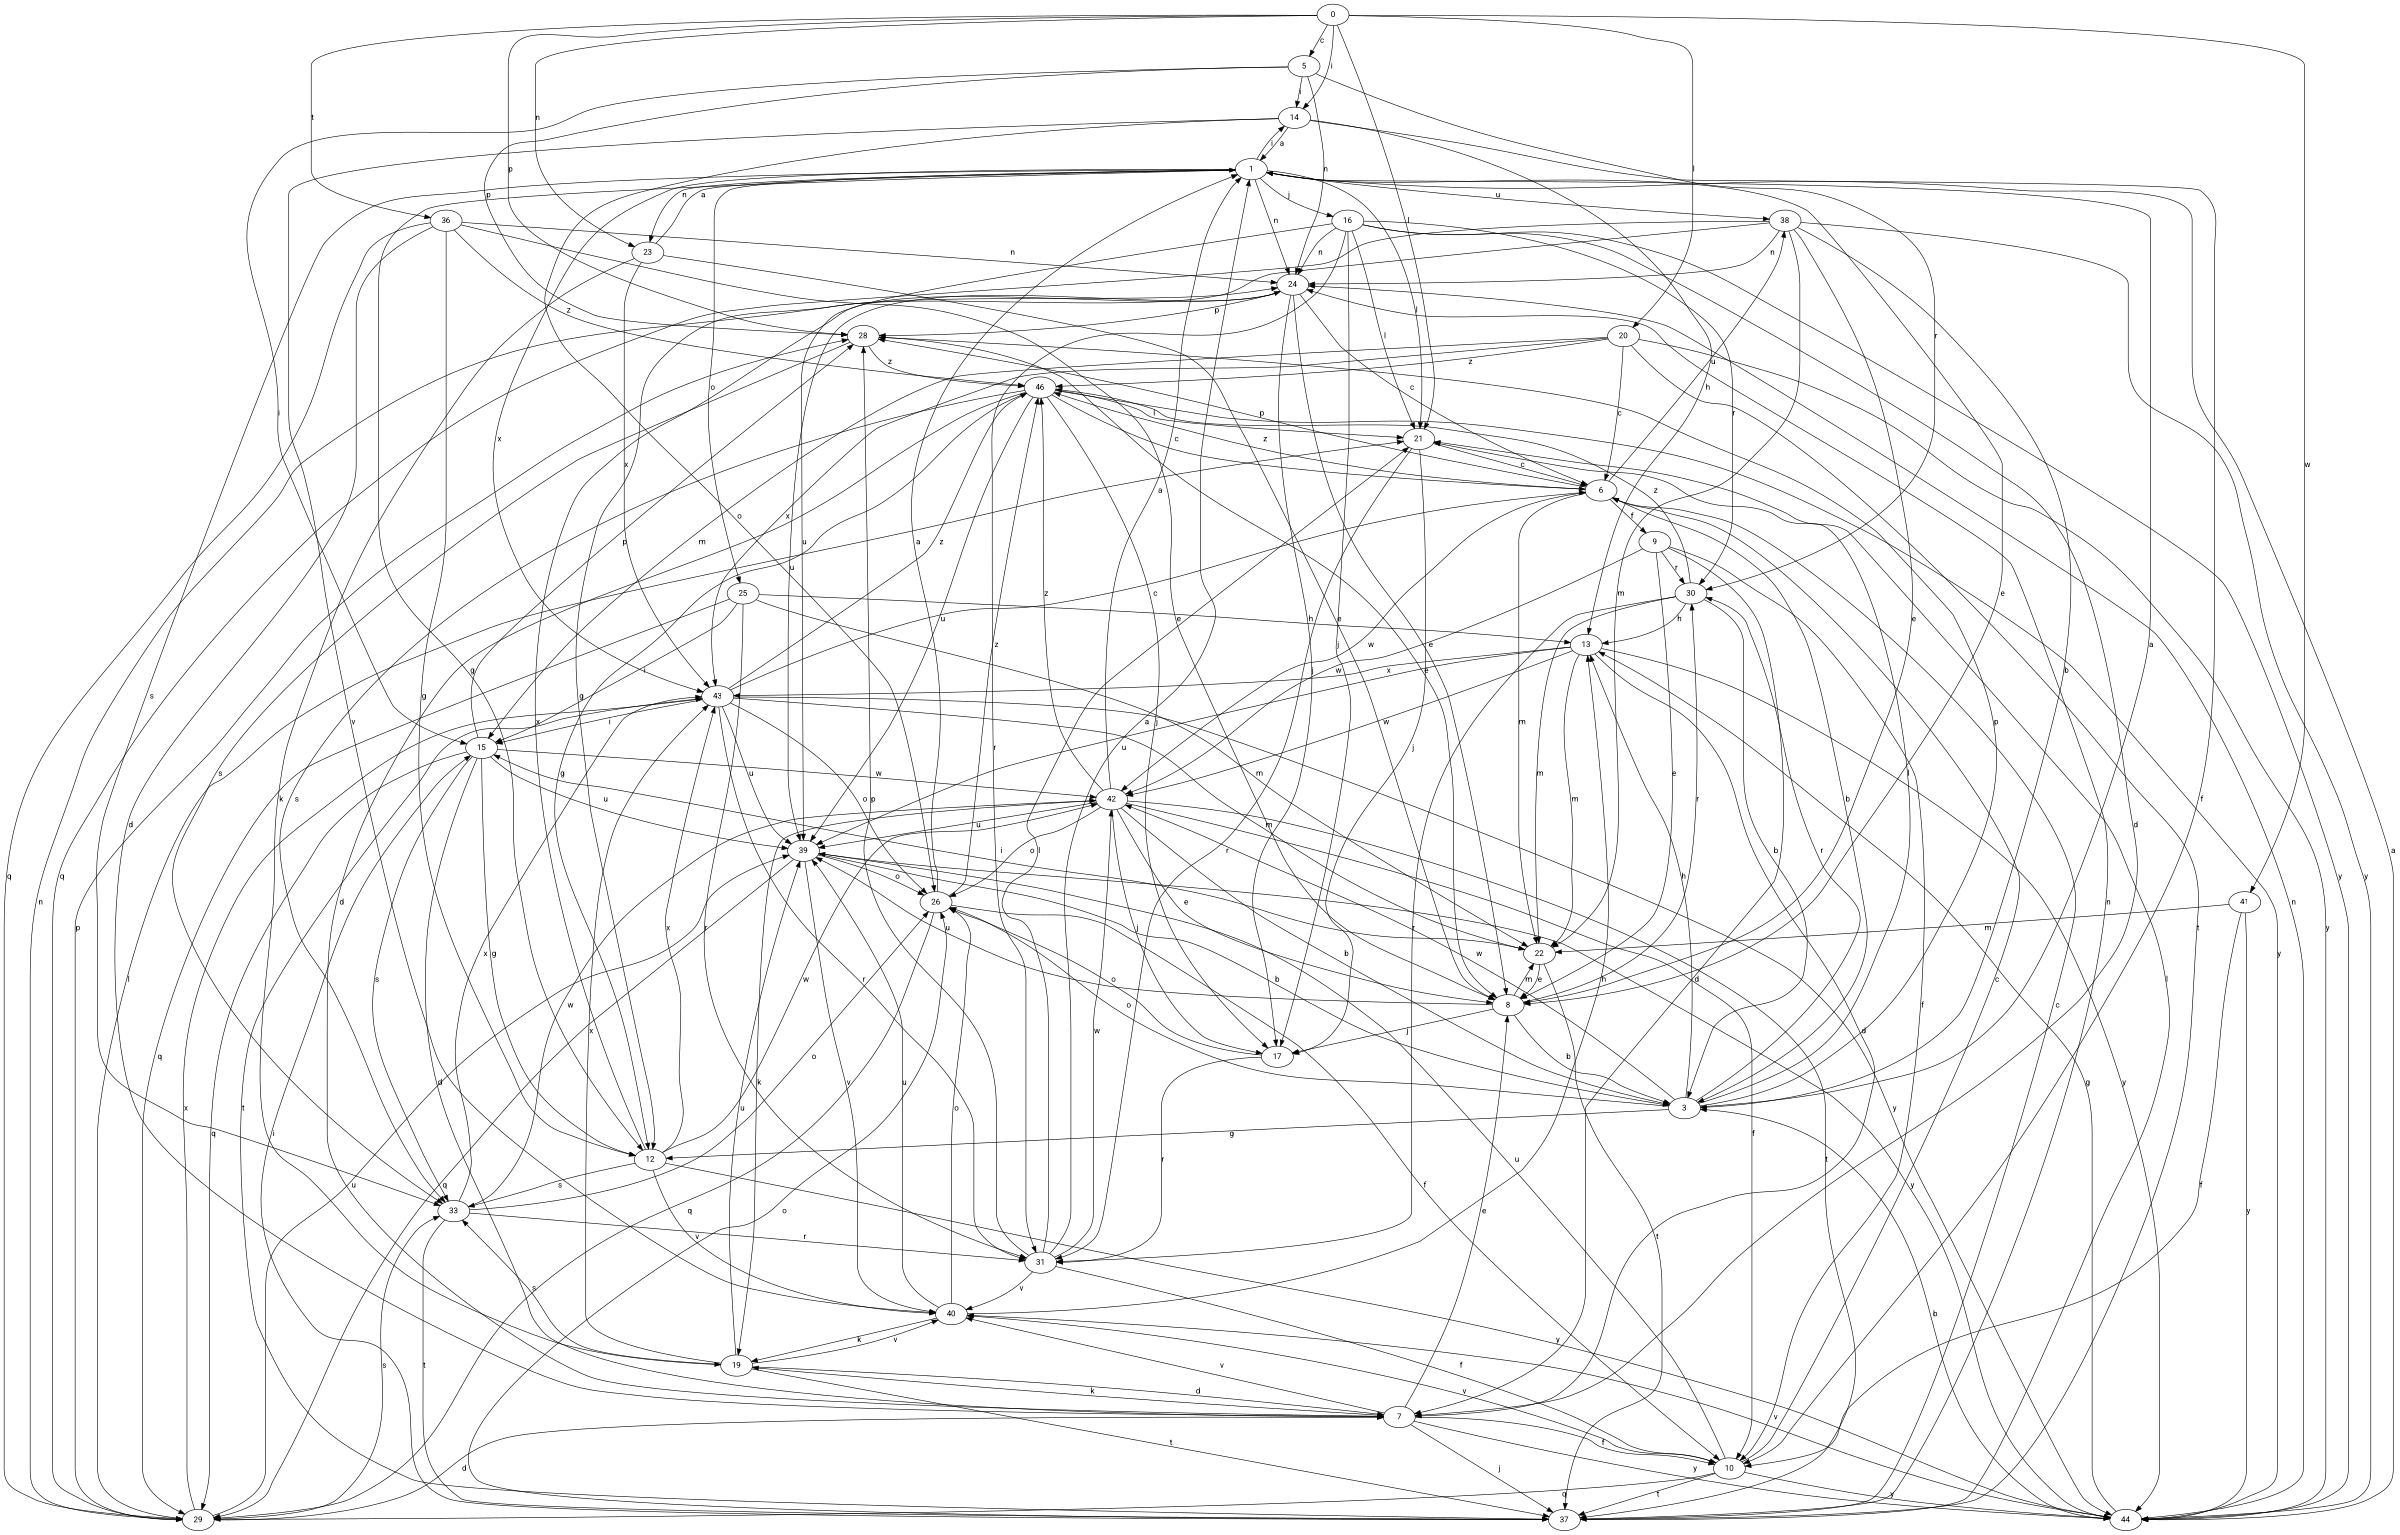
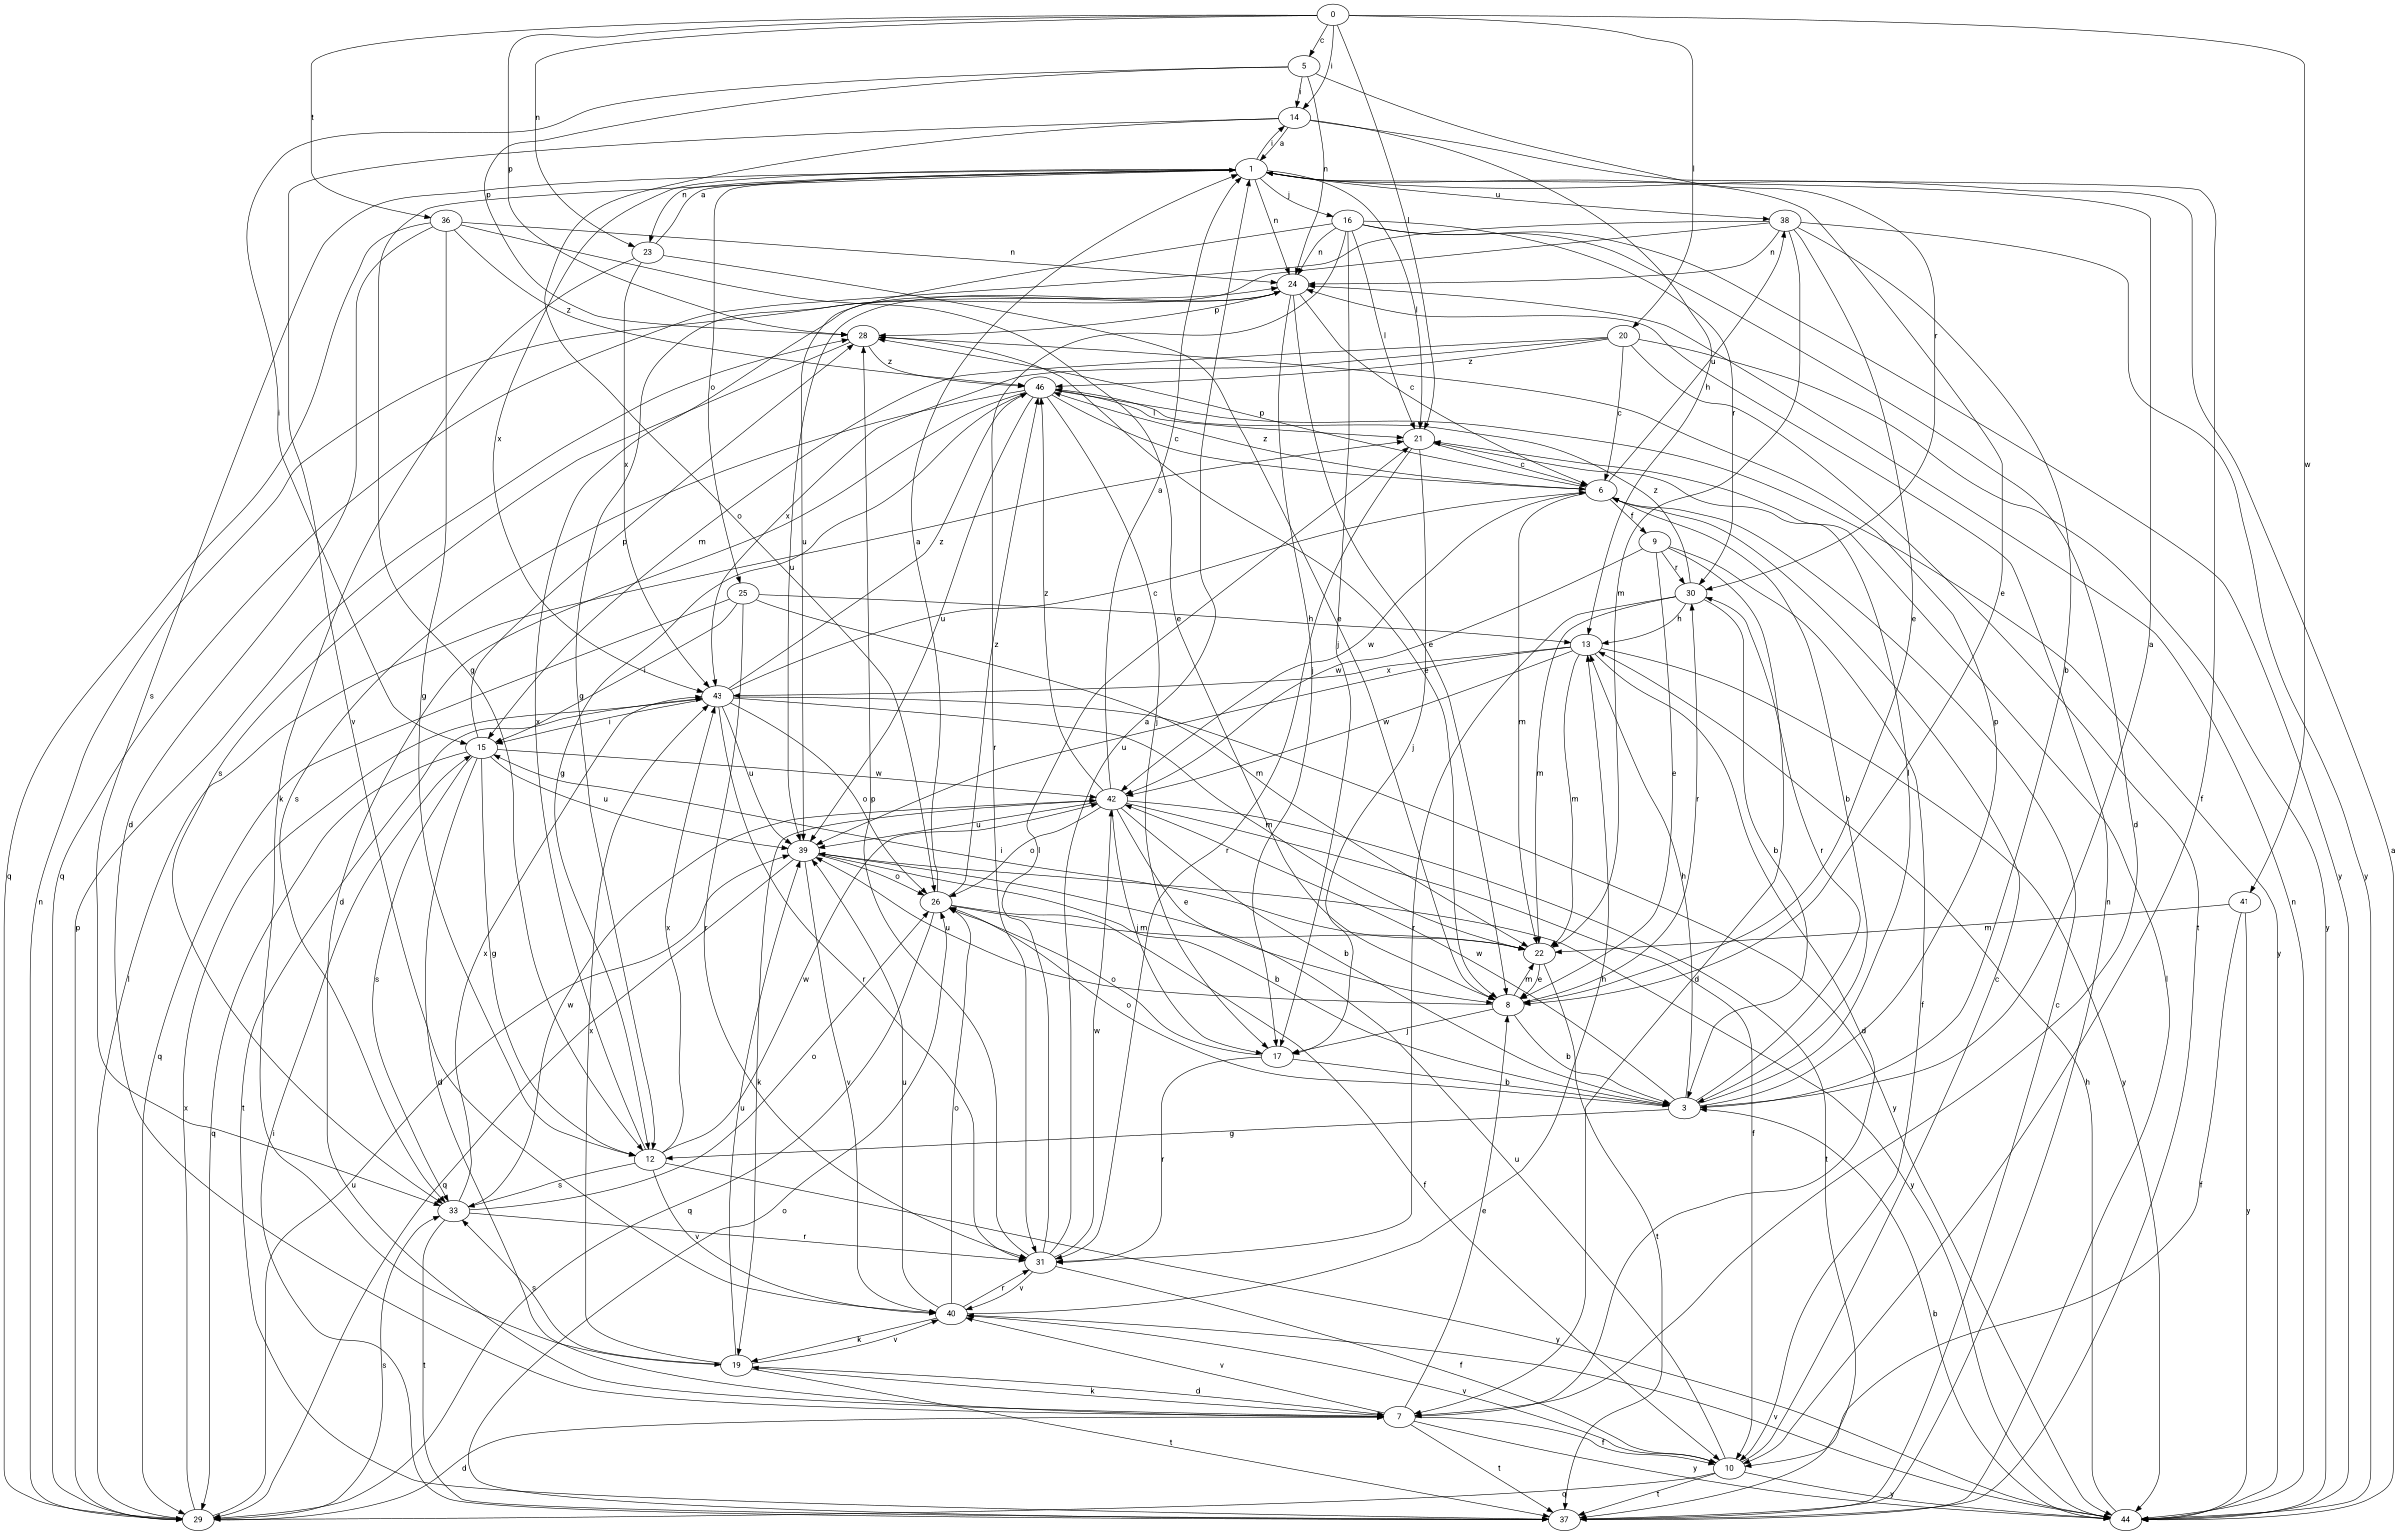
edge "26" -> "22": added, label "m"
edge "17" -> "3": added, label "b"
edge "44" -> "13": label "g" -> "h"
edge "40" -> "31": added, label "r"
edge "7" -> "37": label "j" -> "t"
